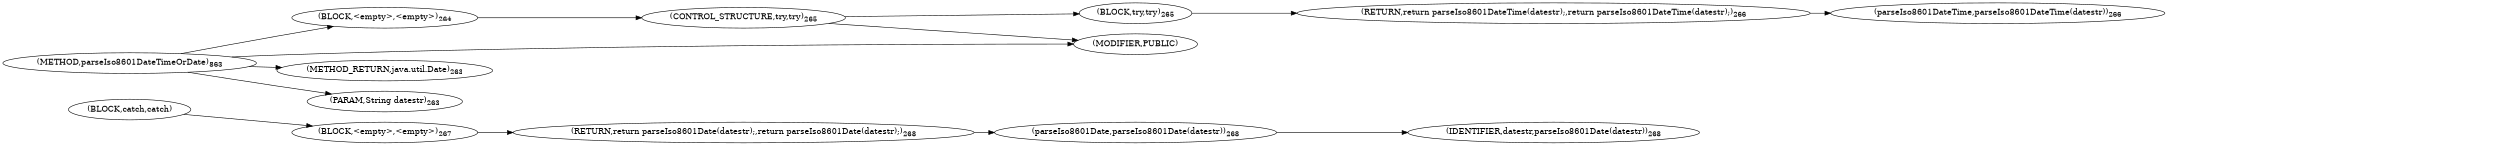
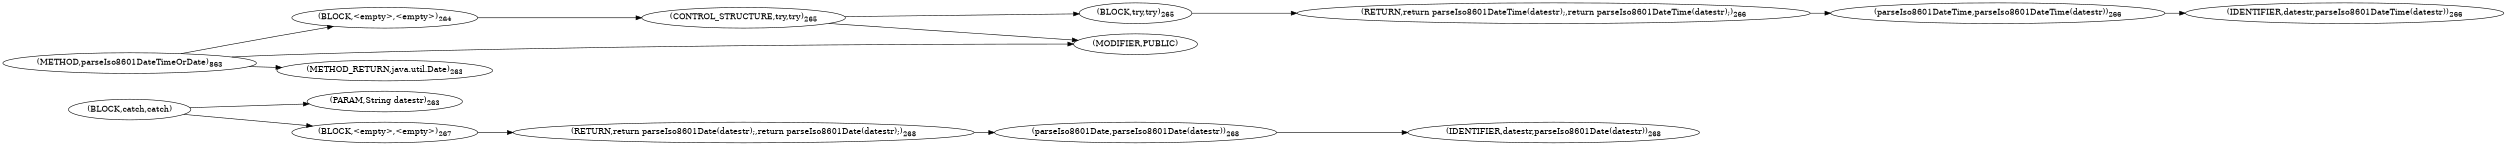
node "(IDENTIFIER,datestr,parseIso8601DateTime(datestr))": added
edge "(METHOD,parseIso8601DateTimeOrDate)" -> "(PARAM,String datestr)": now "(BLOCK,catch,catch)" -> "(PARAM,String datestr)"
